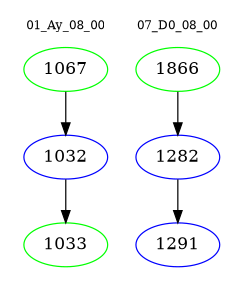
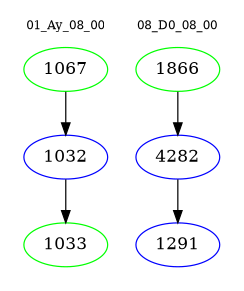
cluster "07_D0_08_00": label "07_D0_08_00" -> "08_D0_08_00"
node "1282": label "1282" -> "4282"
